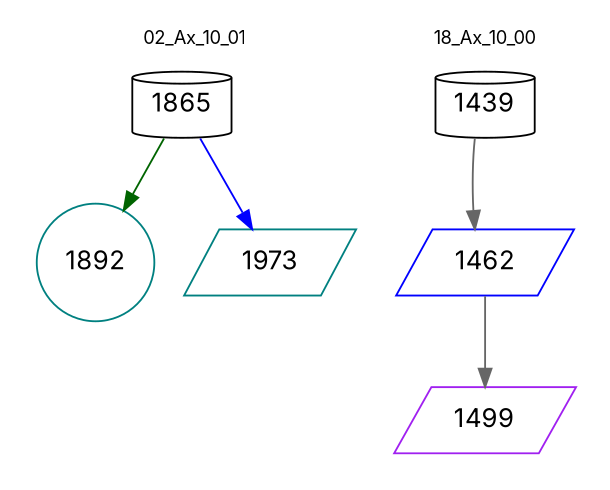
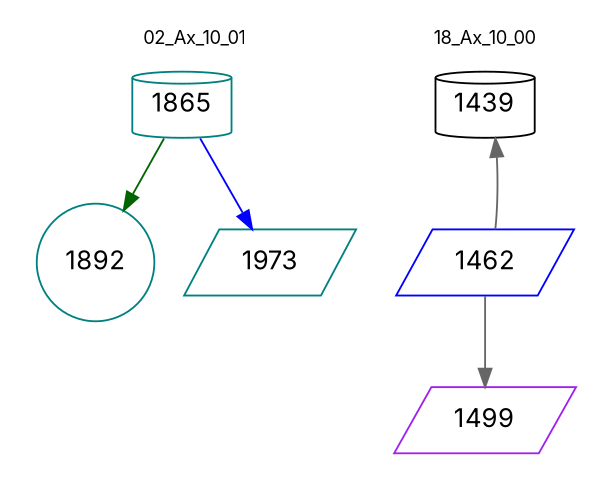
node "1865": color black -> teal
edge "1439" -> "1462": reversed
